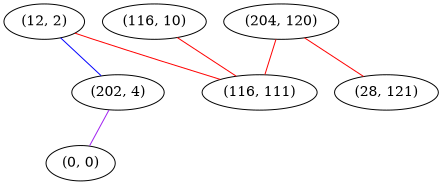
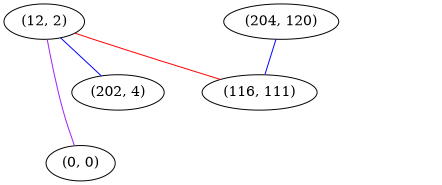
node "(116, 10)": removed
edge "(204, 120)" -- "(116, 111)": color red -> blue
node "(28, 121)": removed
edge "(202, 4)" -- "(0, 0)": now "(12, 2)" -- "(0, 0)"
